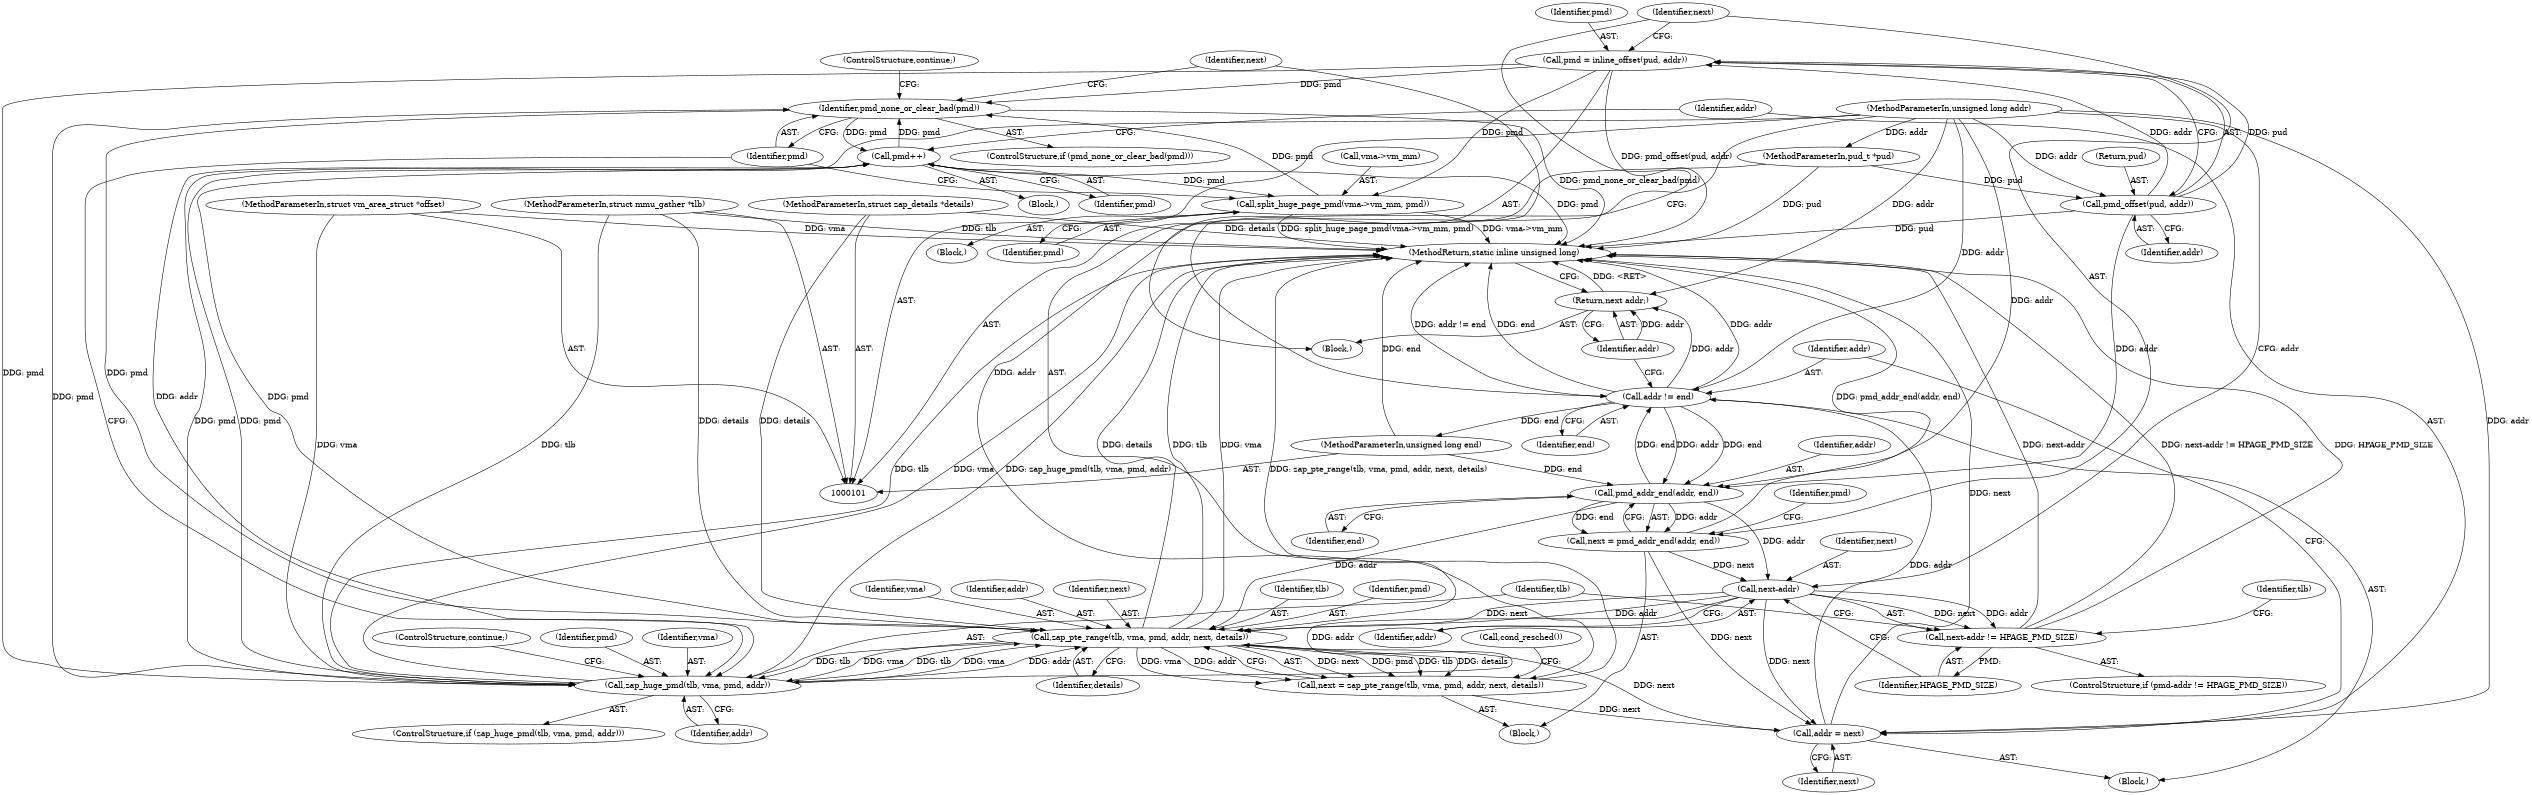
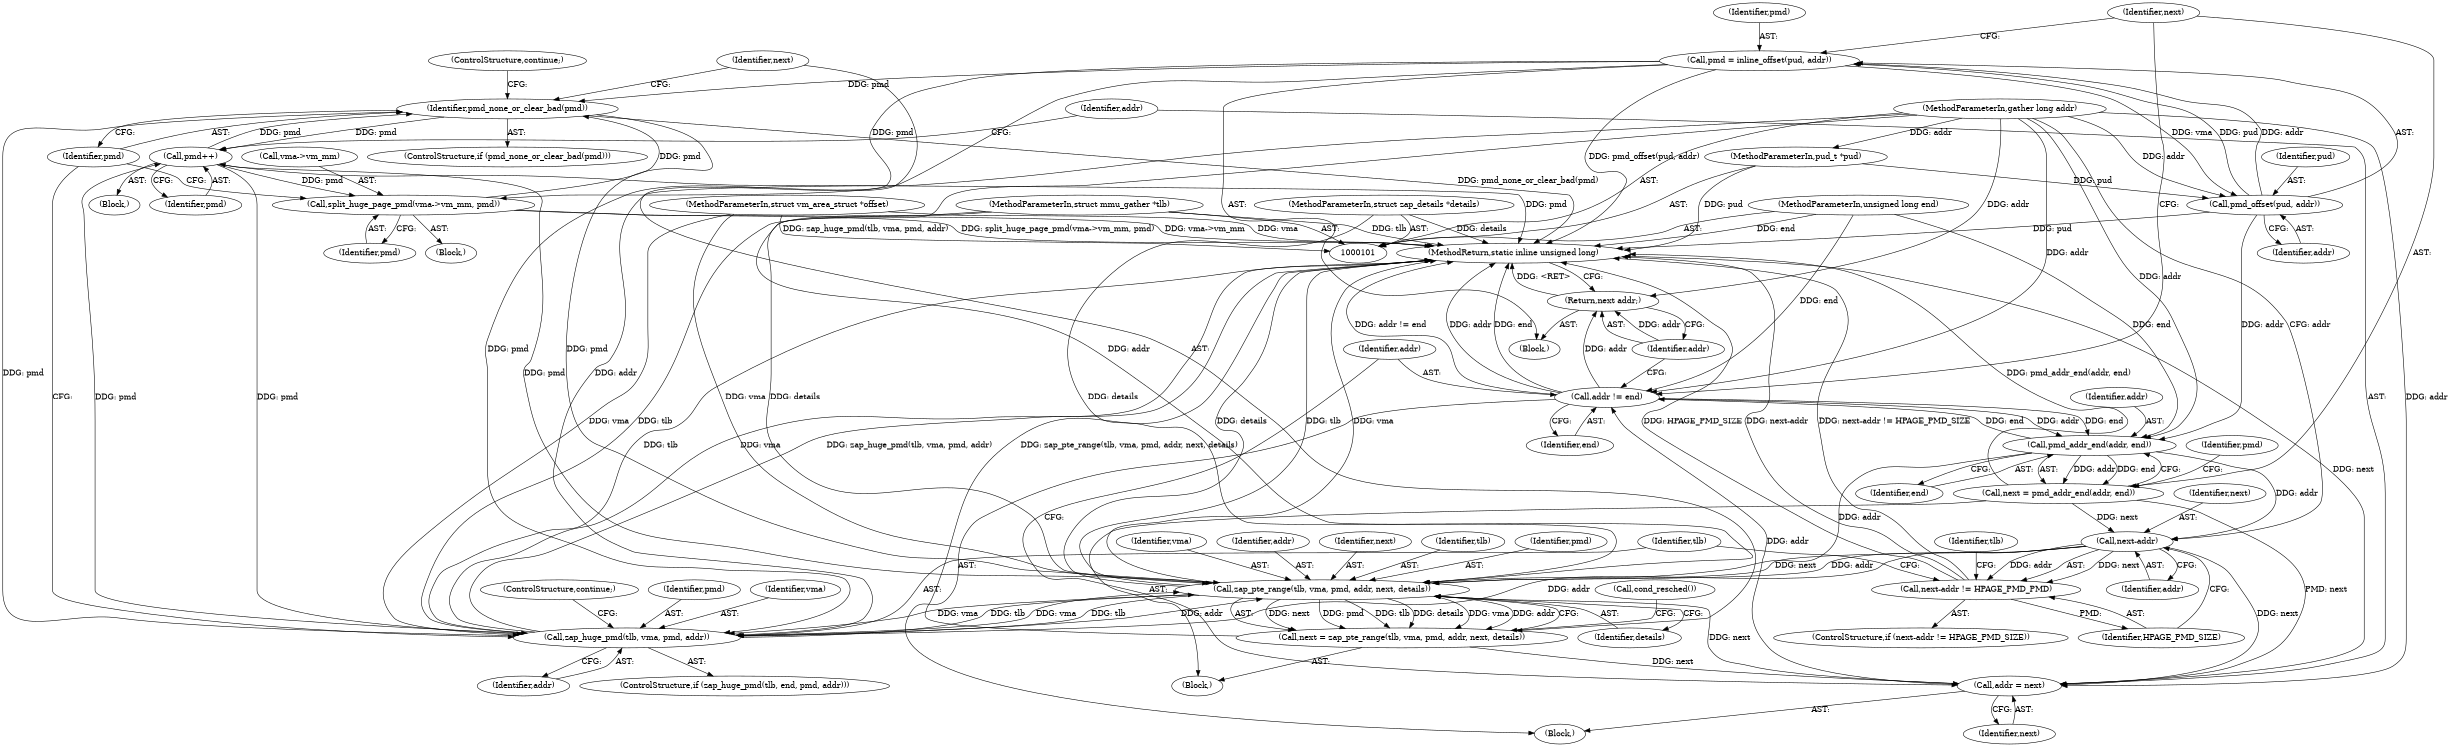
node "(MethodParameterIn,unsigned long addr)": label "(MethodParameterIn,unsigned long addr)" -> "(MethodParameterIn,gather long addr)"
edge "(Call,pmd = inline_offset(pud, addr))" -> "(Call,pmd_offset(pud, addr))": label "CFG: " -> "DDG: vma"
node "(Return,pud)": label "(Return,pud)" -> "(Identifier,pud)"
edge "(MethodParameterIn,struct vm_area_struct *offset)" -> "1000101": label "AST: " -> "DDG: zap_huge_pmd(tlb, vma, pmd, addr)"
edge "(Call,addr != end)" -> "(MethodParameterIn,unsigned long end)": reversed
edge "(MethodParameterIn,struct vm_area_struct *offset)" -> "(Call,zap_pte_range(tlb, vma, pmd, addr, next, details))": added, label "DDG: vma"
edge "(Call,next = pmd_addr_end(addr, end))" -> "(Call,addr = next)": label "DDG: next" -> "PMD: next"
node "(Call,next-addr != HPAGE_PMD_SIZE)": label "(Call,next-addr != HPAGE_PMD_SIZE)" -> "(Call,next-addr != HPAGE_PMD_PMD)"
node "(ControlStructure,if (pmd-addr != HPAGE_PMD_SIZE))": label "(ControlStructure,if (pmd-addr != HPAGE_PMD_SIZE))" -> "(ControlStructure,if (next-addr != HPAGE_PMD_SIZE))"
node "(ControlStructure,if (zap_huge_pmd(tlb, vma, pmd, addr)))": label "(ControlStructure,if (zap_huge_pmd(tlb, vma, pmd, addr)))" -> "(ControlStructure,if (zap_huge_pmd(tlb, end, pmd, addr)))"
